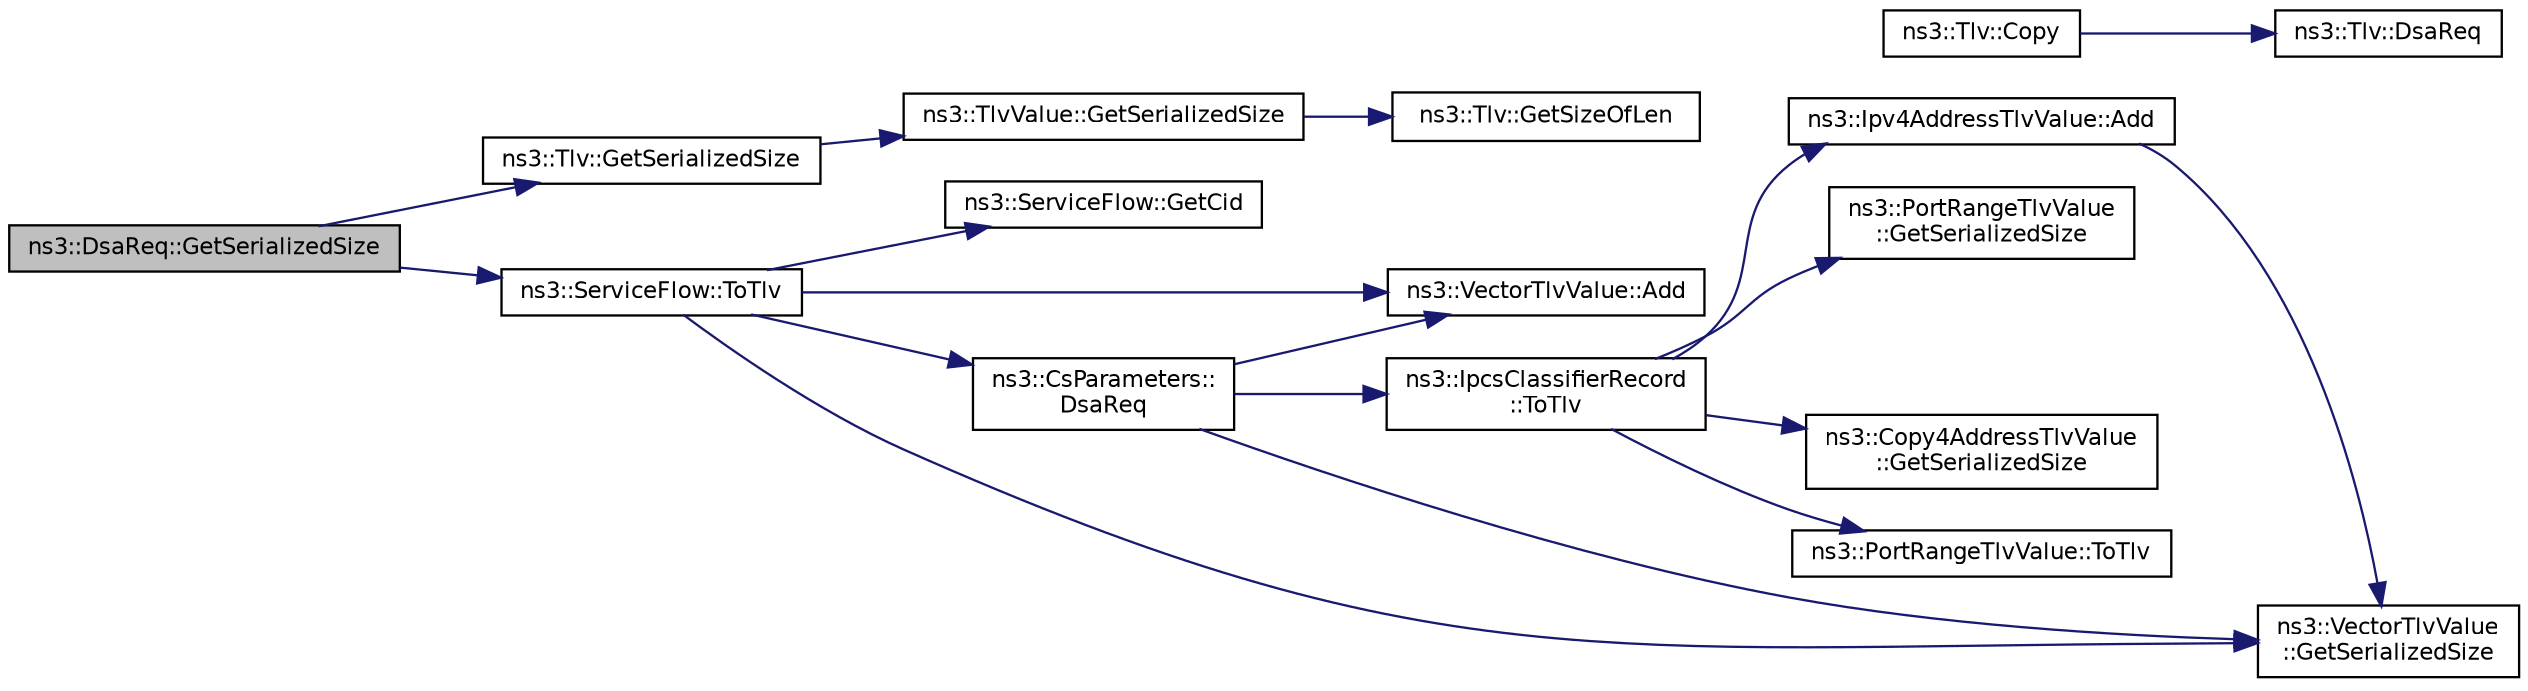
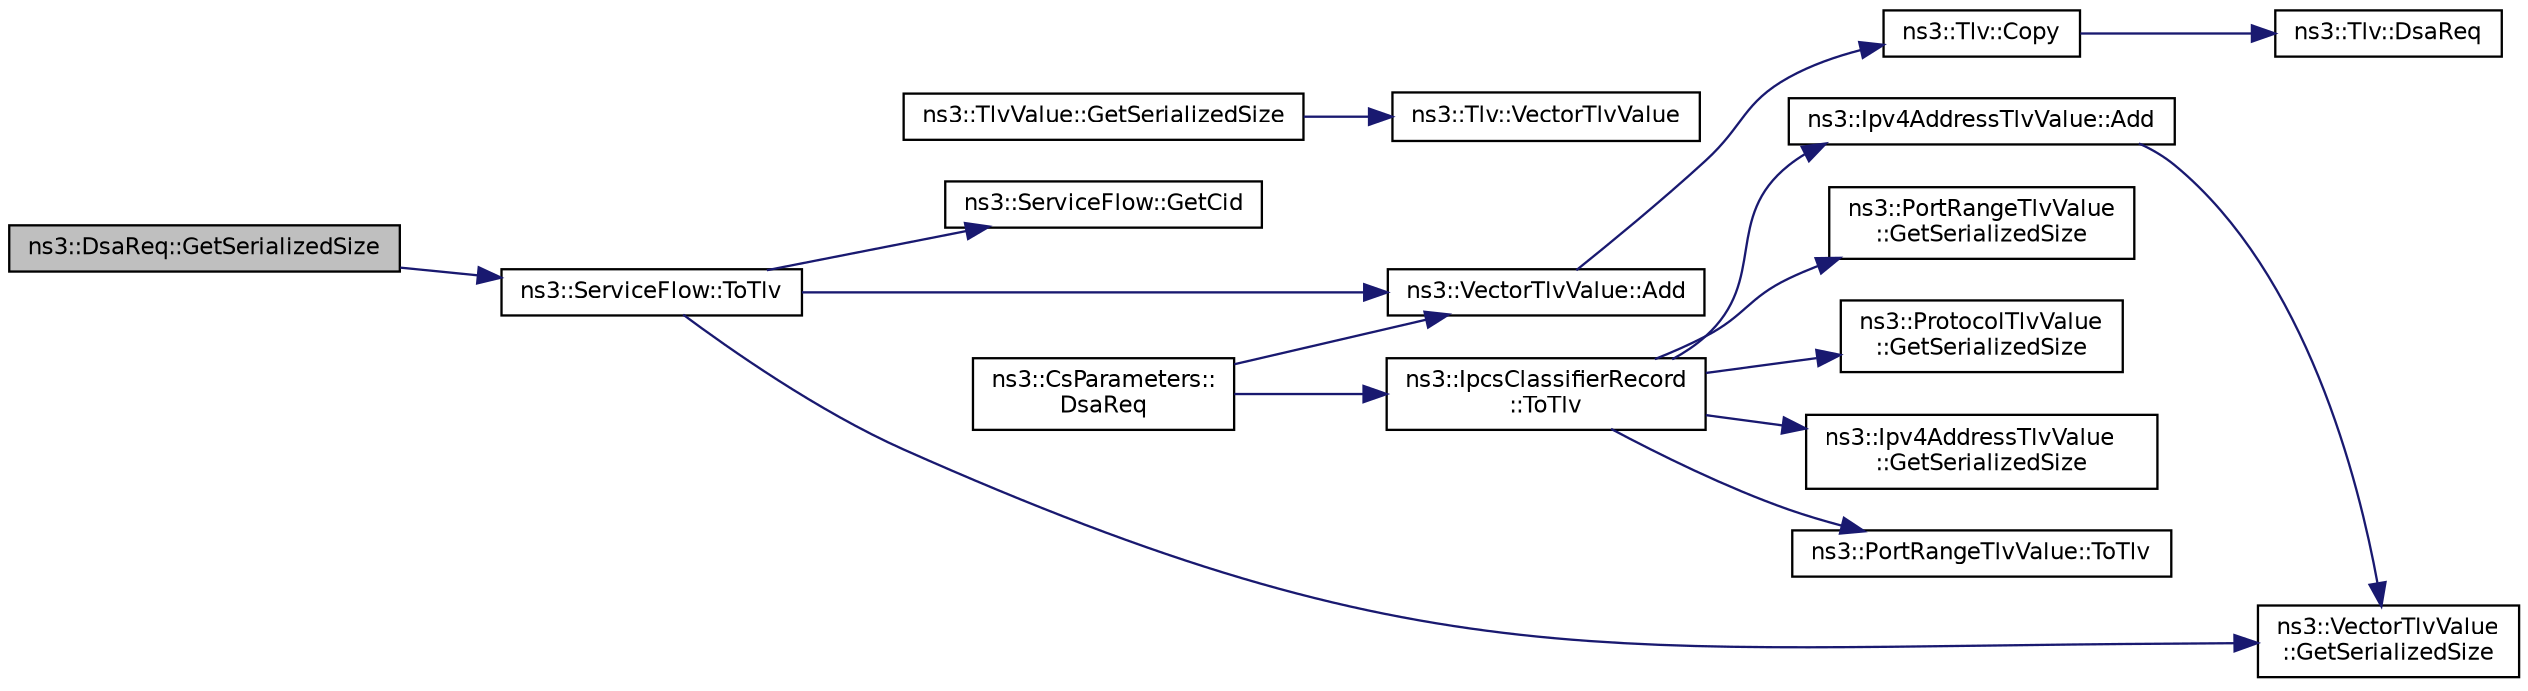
node "ns3::Tlv::GetSizeOfLen": label "ns3::Tlv::GetSizeOfLen" -> "ns3::Tlv::VectorTlvValue"
edge "ns3::VectorTlvValue::Add" -> "ns3::Tlv::Copy": added
node "ns3::Tlv::GetSerializedSize": removed
node "ns3::ProtocolTlvValue ::GetSerializedSize": added
edge "ns3::ServiceFlow::ToTlv" -> "ns3::CsParameters:: DsaReq": removed
node "ns3::Copy4AddressTlvValue ::GetSerializedSize": label "ns3::Copy4AddressTlvValue ::GetSerializedSize" -> "ns3::Ipv4AddressTlvValue ::GetSerializedSize"
edge "ns3::CsParameters:: DsaReq" -> "ns3::VectorTlvValue ::GetSerializedSize": removed
